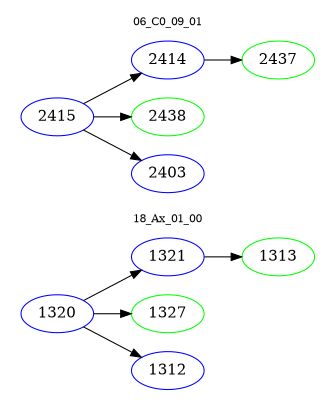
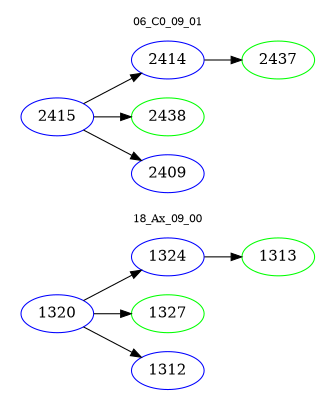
node "2403": label "2403" -> "2409"
cluster "18_Ax_01_00": label "18_Ax_01_00" -> "18_Ax_09_00"
node "1321": label "1321" -> "1324"
